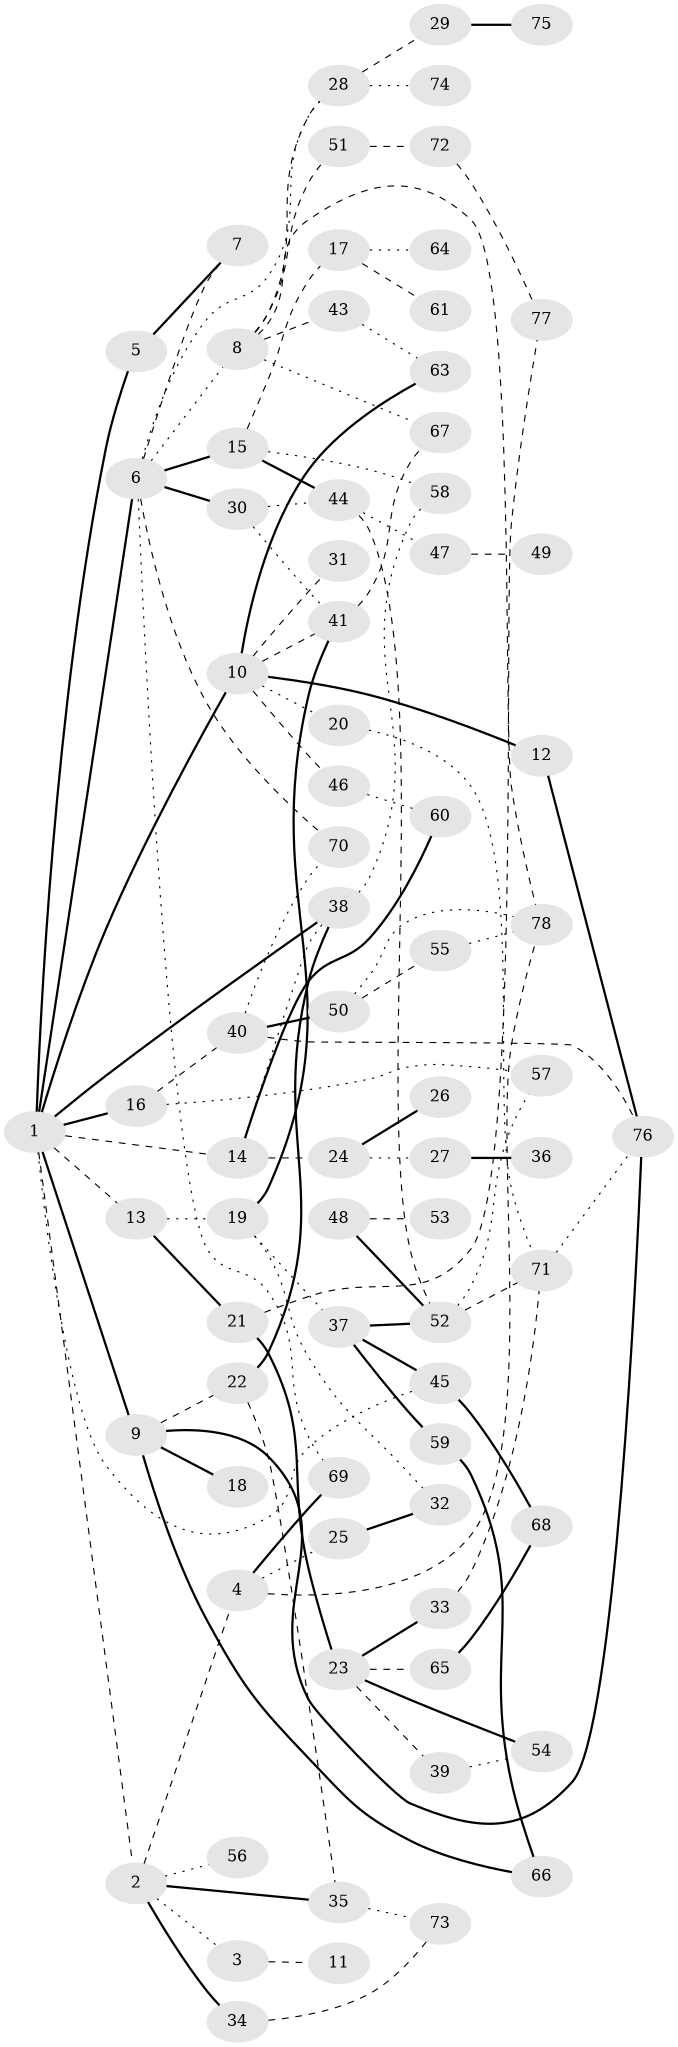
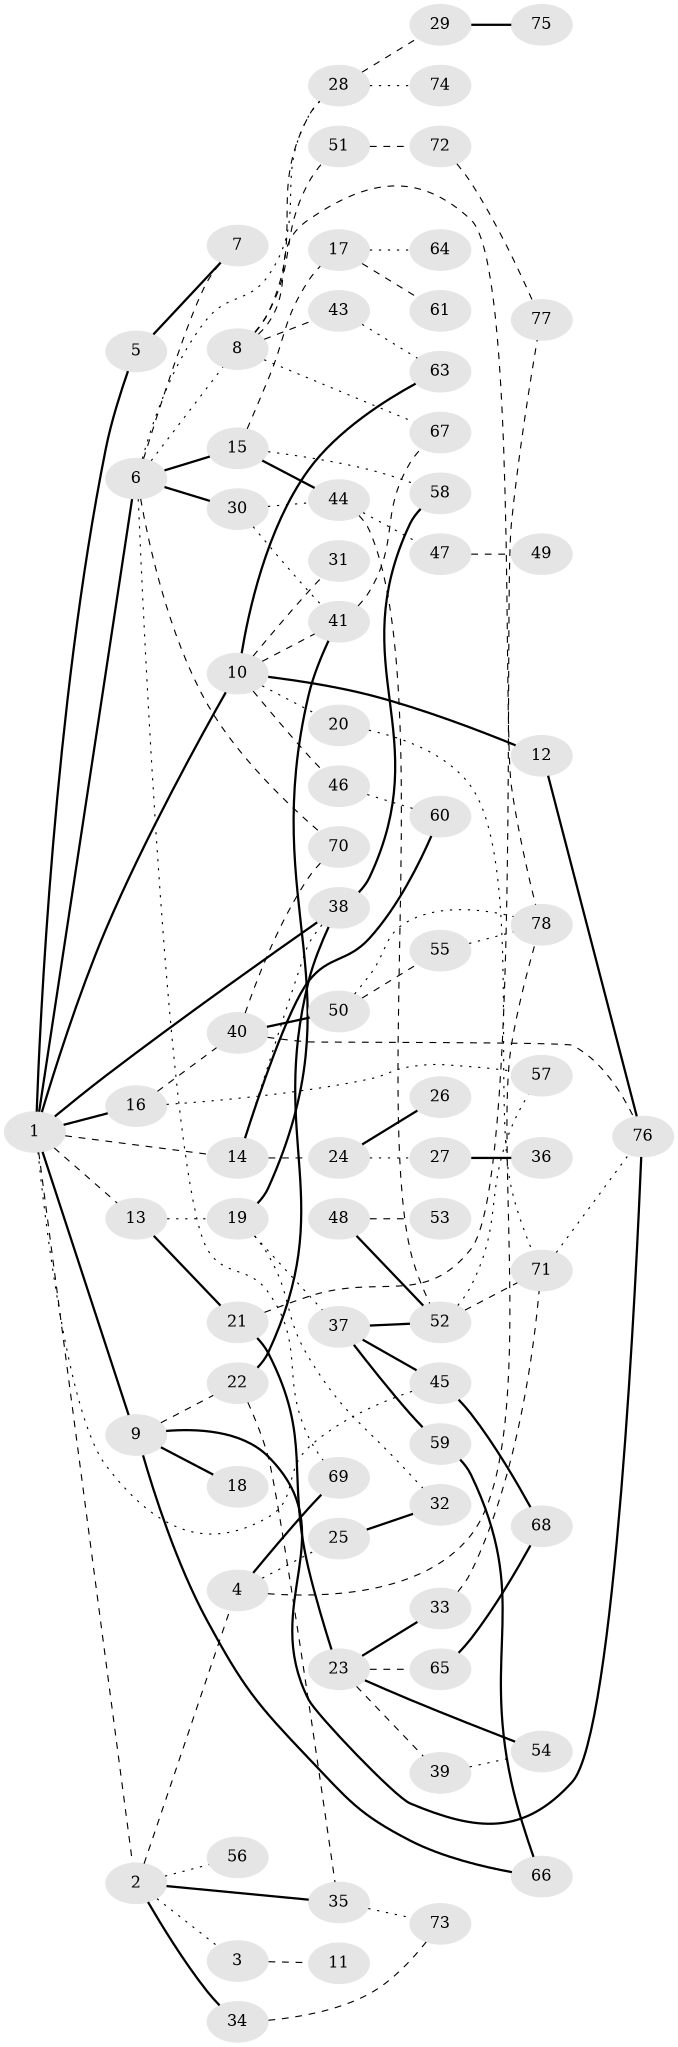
edge "58" -- "38": style dotted -> bold
edge "70" -- "40": style dotted -> dashed
